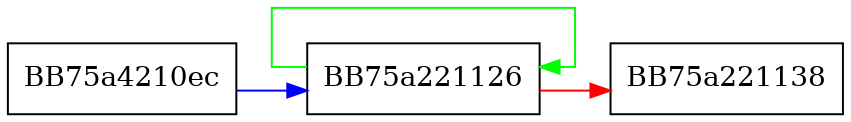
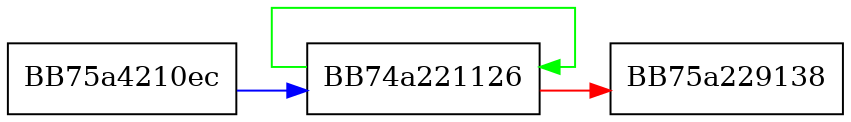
node "BB75a221126": label "BB75a221126" -> "BB74a221126"
node "BB75a221138": label "BB75a221138" -> "BB75a229138"
